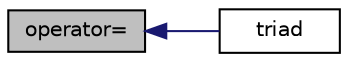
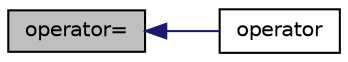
node "triad": label "triad" -> "operator"
